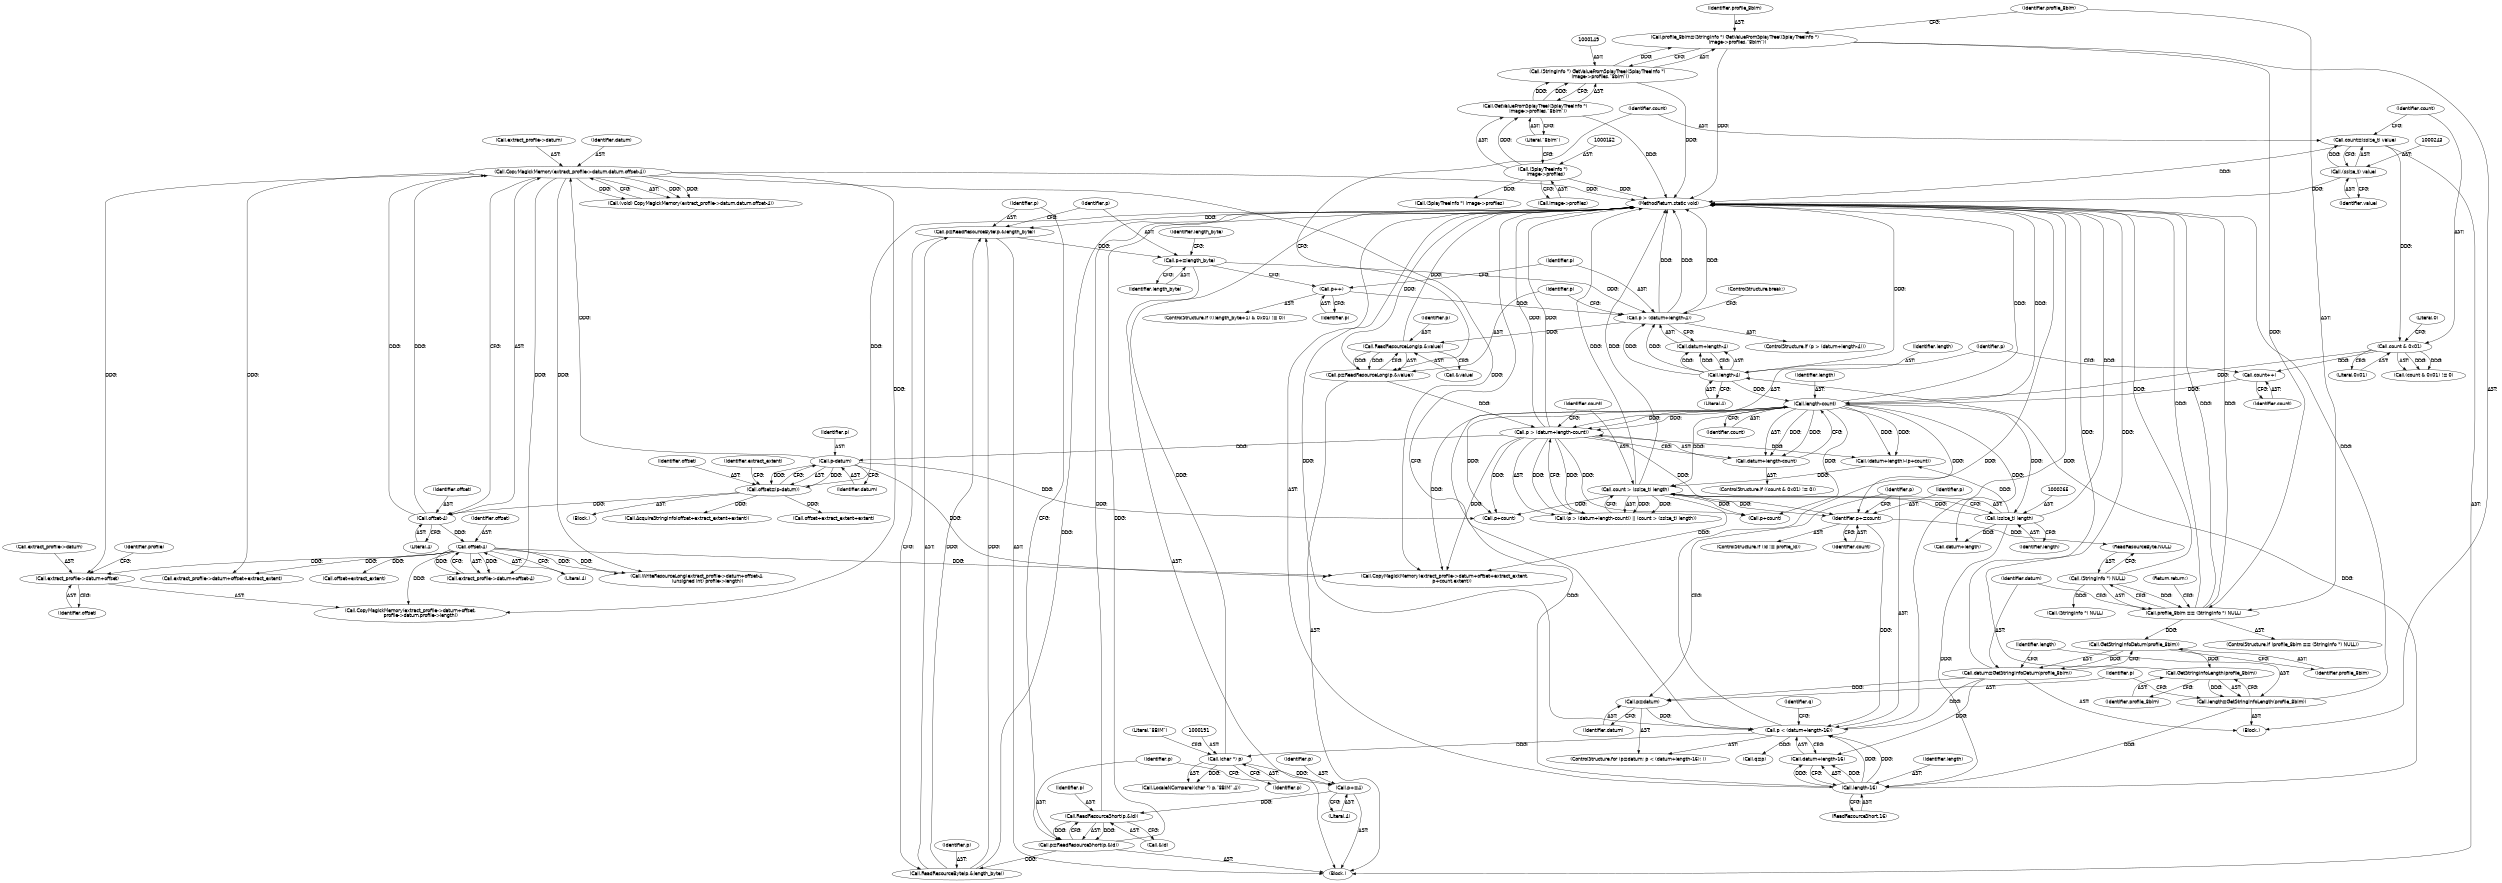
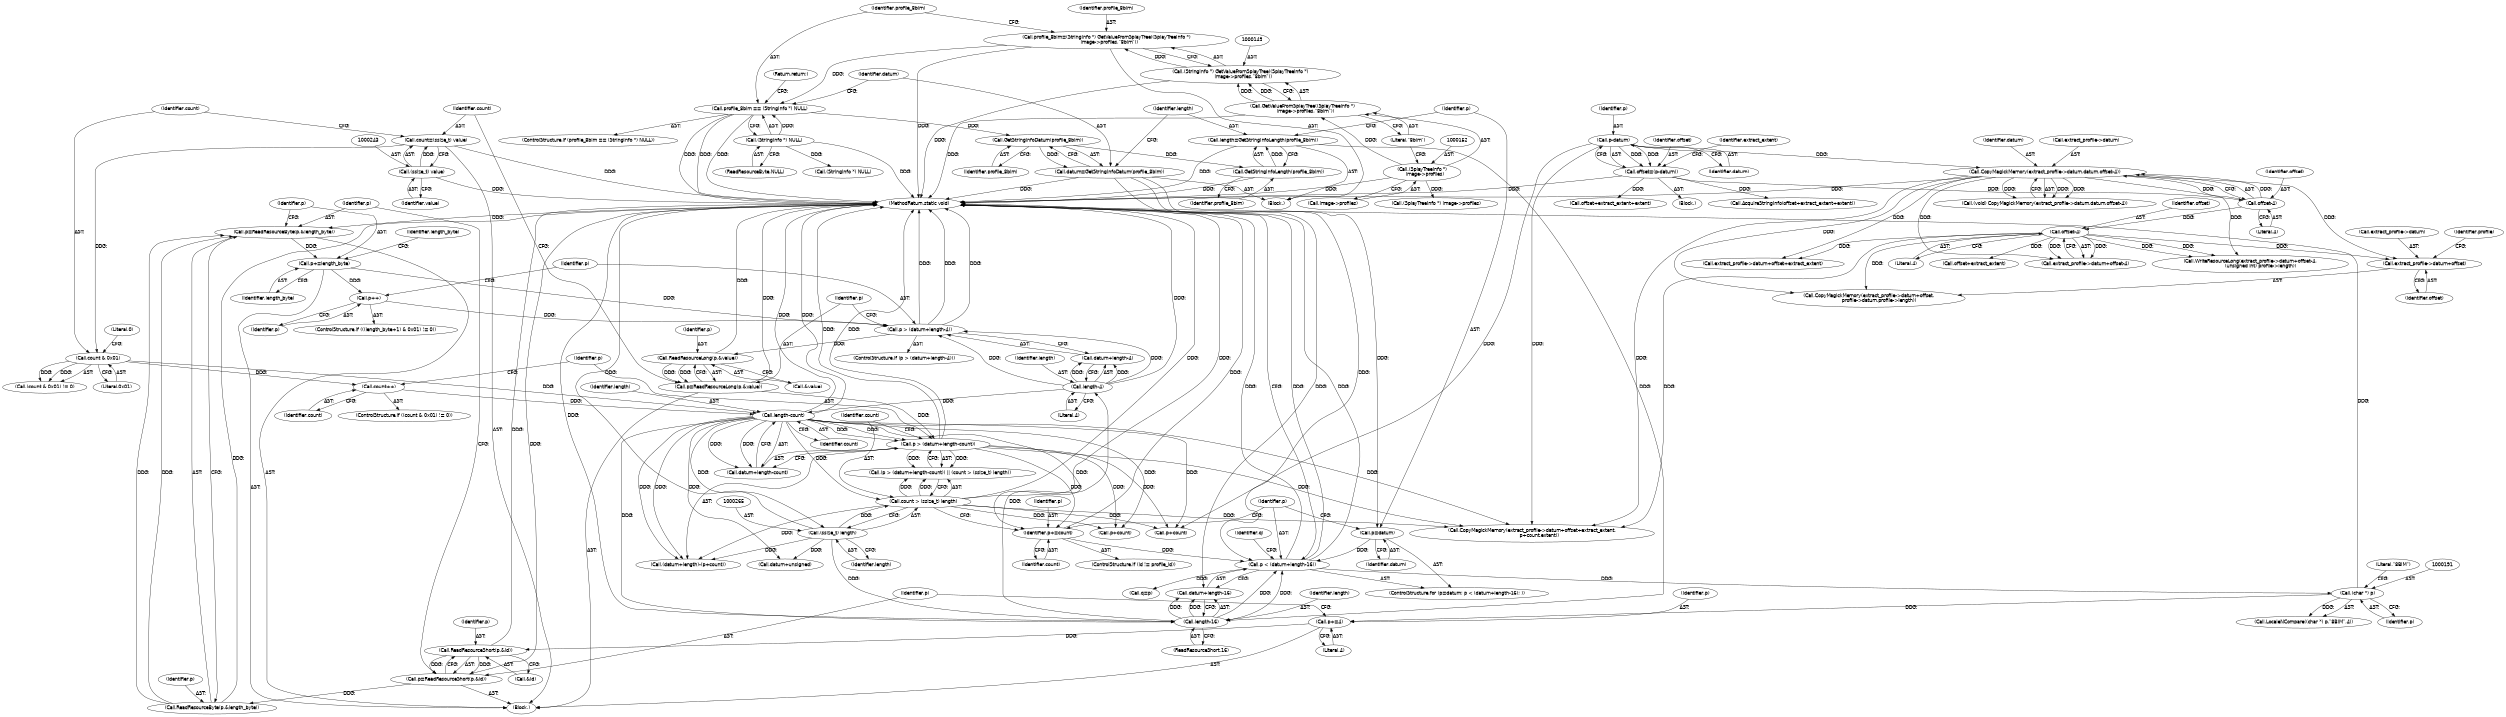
edge "(Call,p+=length_byte)" -> "(Call,p++)": label "CFG: " -> "DDG: "
node "(ControlStructure,break;)": removed
edge "(Call,p > (datum+length-count))" -> "(Call,(datum+length)-(p+count))": label "DDG: " -> "AST: "
edge "(Call,p > (datum+length-count))" -> "(Call,p-datum)": removed, label "DDG:"
edge "(Call,datum+length-count)" -> "(ControlStructure,if ((count & 0x01) != 0))": now "(Call,count++)" -> "(ControlStructure,if ((count & 0x01) != 0))"
edge "(Call,(datum+length)-(p+count))" -> "(Call,count > (ssize_t) length)": reversed
edge "(Call,length-16)" -> "(MethodReturn,static void)": label "AST: " -> "DDG: "
edge "(Call,count > (ssize_t) length)" -> "(Identifier,p+=count)": label "DDG: " -> "CFG: "
edge "(Identifier,p+=count)" -> "(ReadResourceByte,NULL)": now "(Identifier,p+=count)" -> "(MethodReturn,static void)"
node "(Call,datum+length)": label "(Call,datum+length)" -> "(Call,datum+unsigned)"
